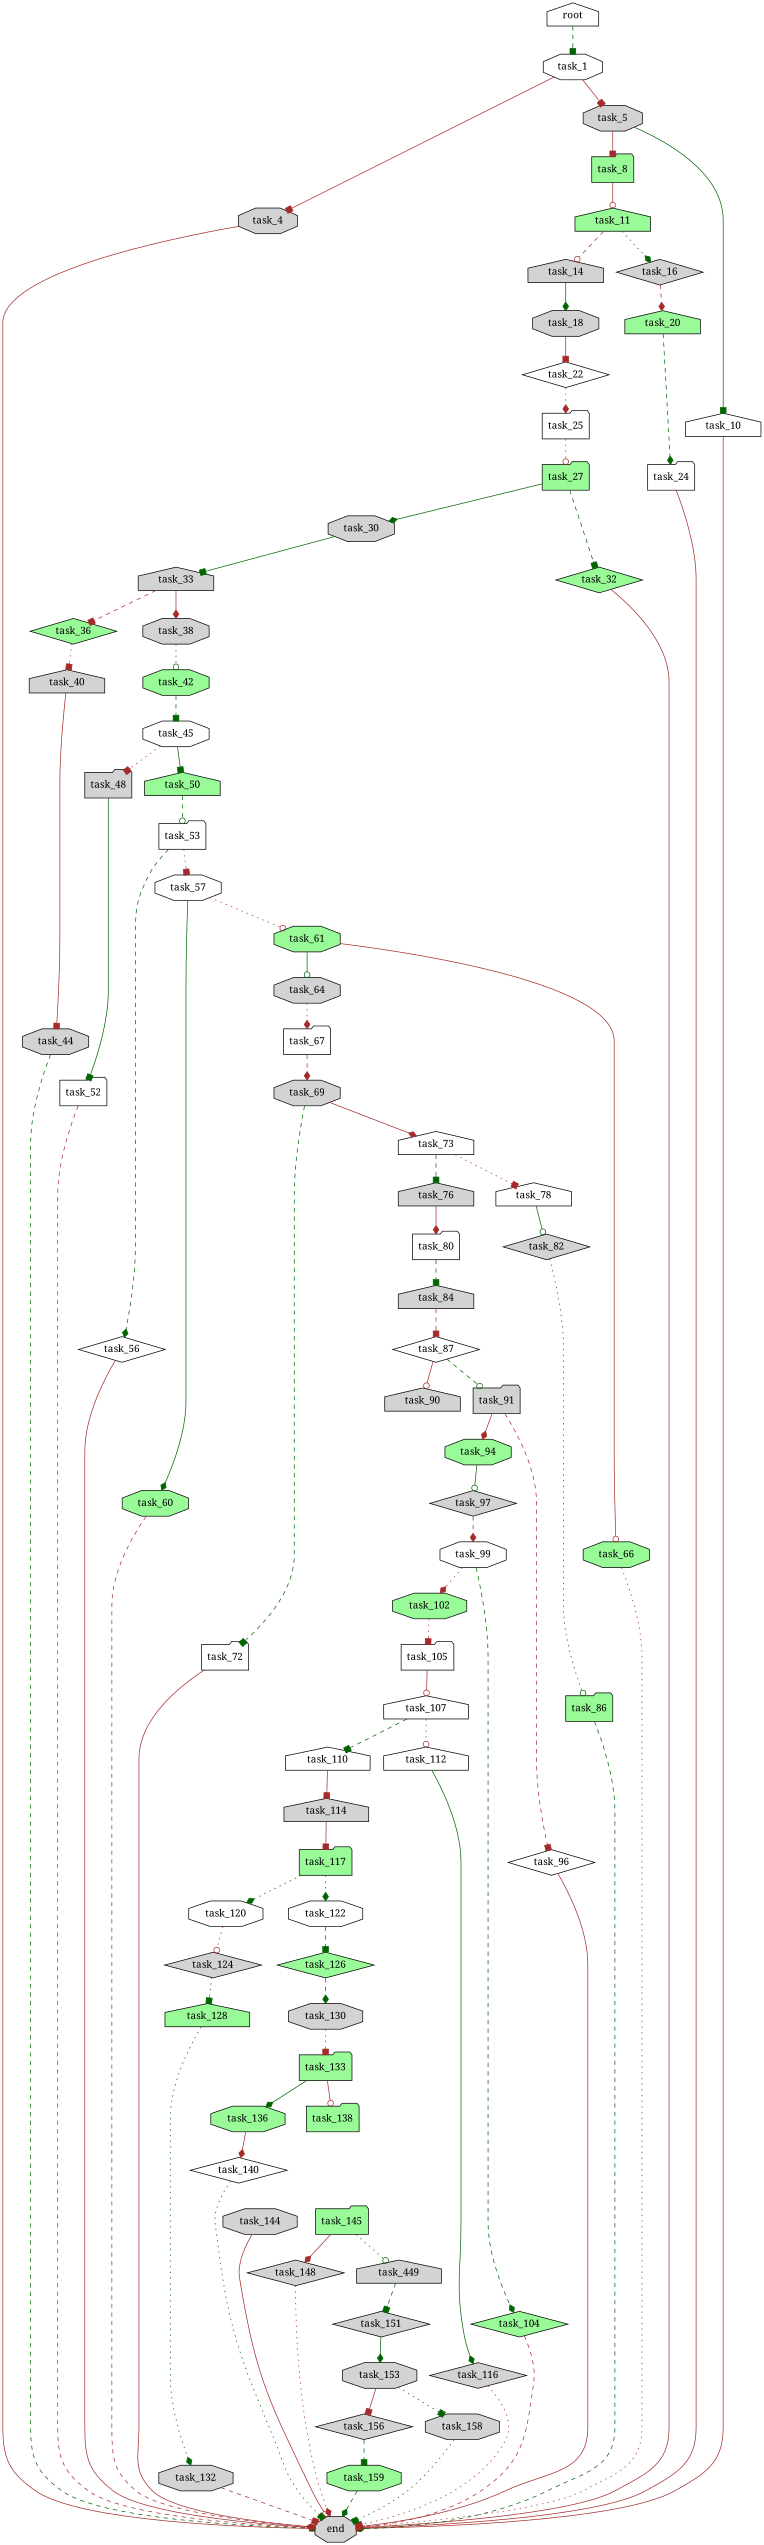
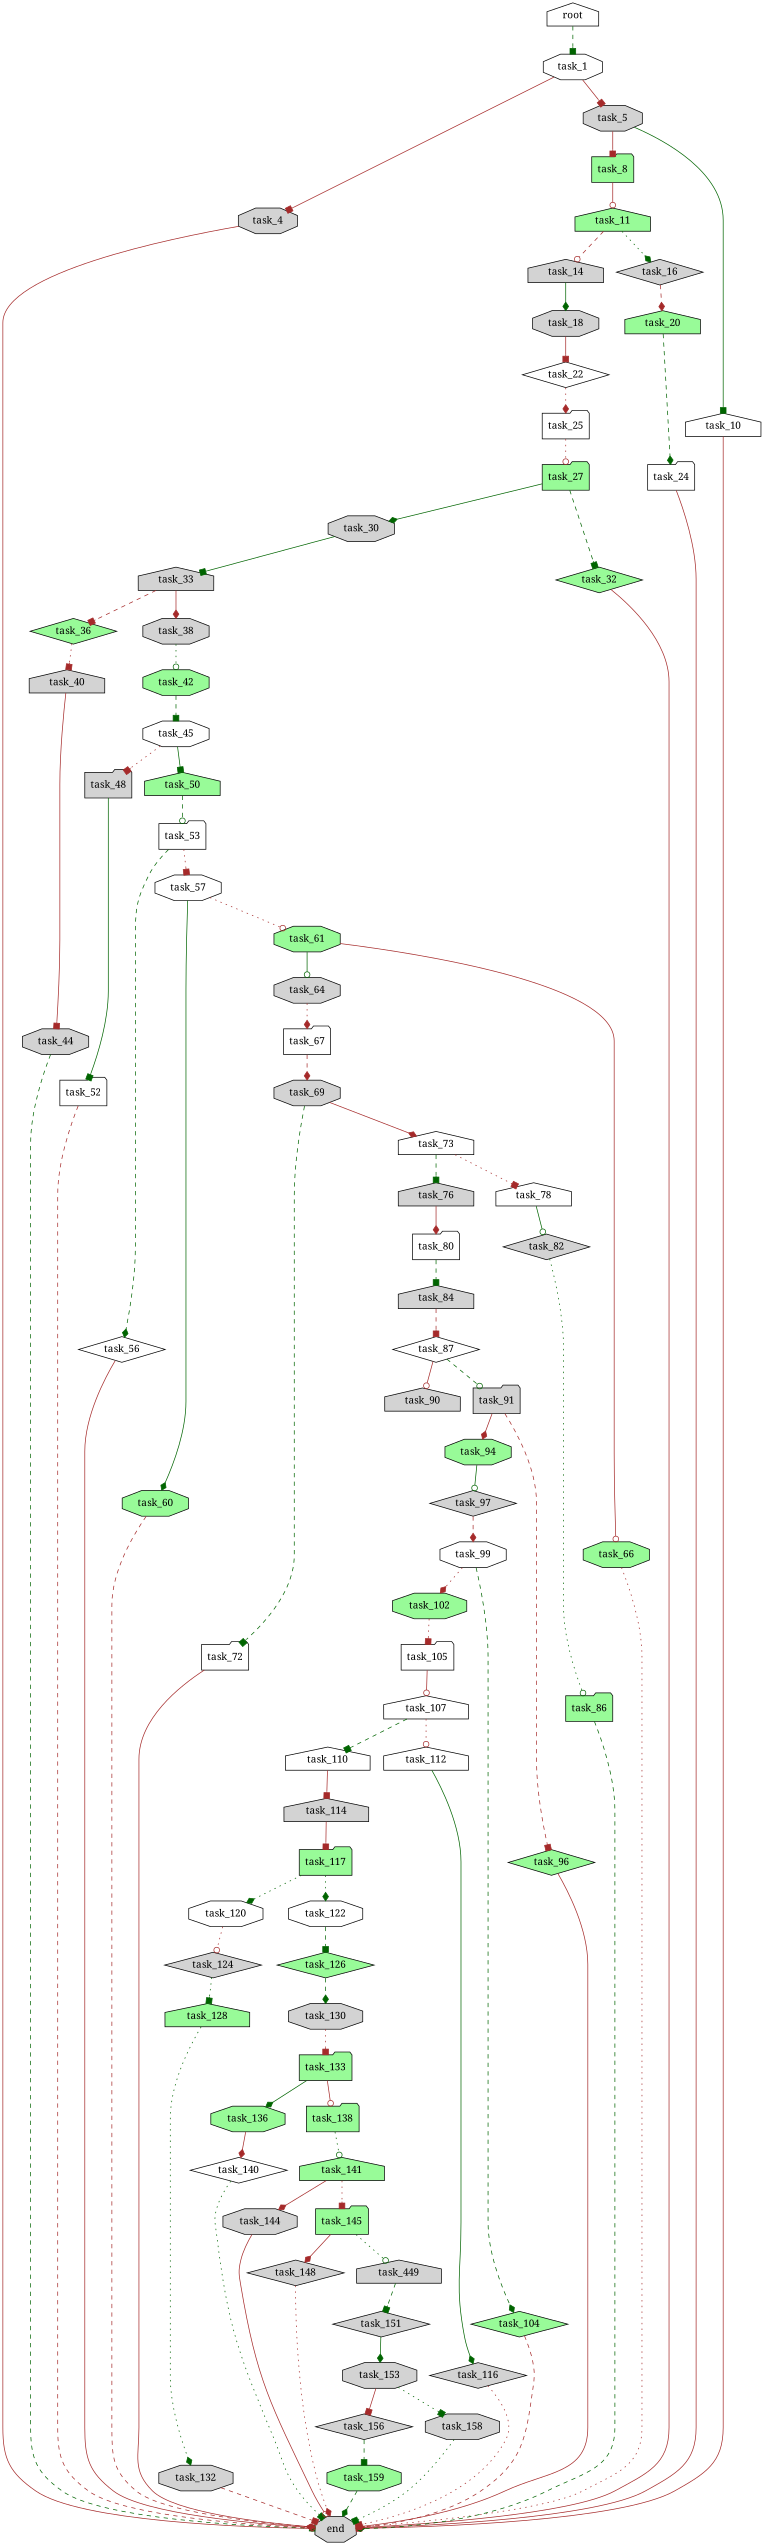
node "task_96": fillcolor white -> palegreen
node "task_141": added
